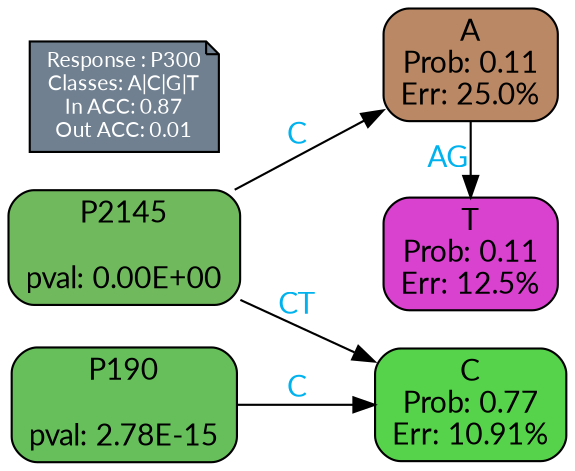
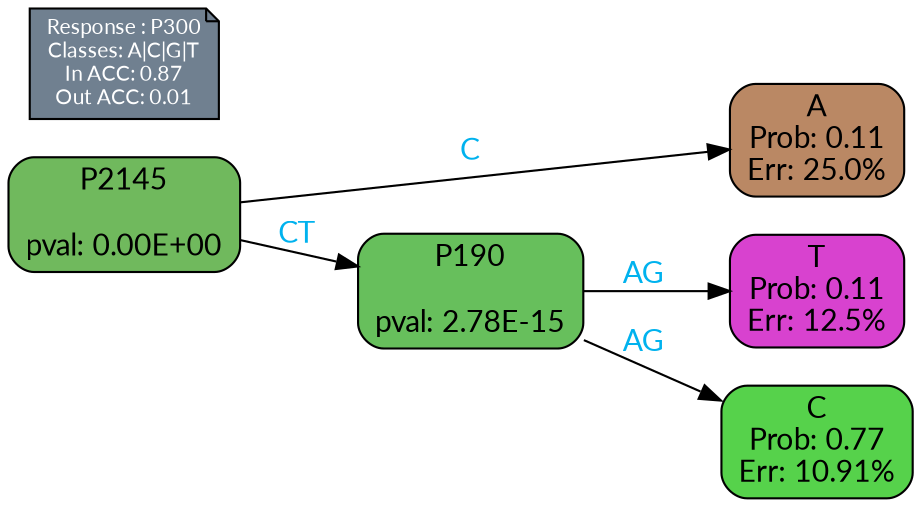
edge "A Prob: 0.11 Err: 25.0%" -> "T Prob: 0.11 Err: 12.5%": now "P190 pval: 2.78E-15" -> "T Prob: 0.11 Err: 12.5%"
edge "P2145 pval: 0.00E+00" -> "C Prob: 0.77 Err: 10.91%": now "P2145 pval: 0.00E+00" -> "P190 pval: 2.78E-15"
edge "P190 pval: 2.78E-15" -> "C Prob: 0.77 Err: 10.91%": label "C" -> "AG"
